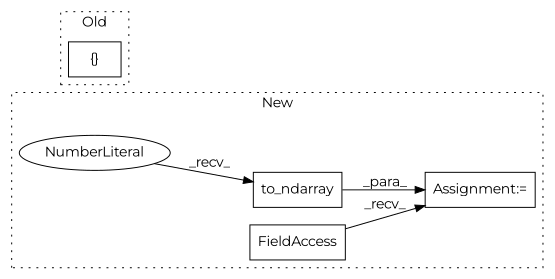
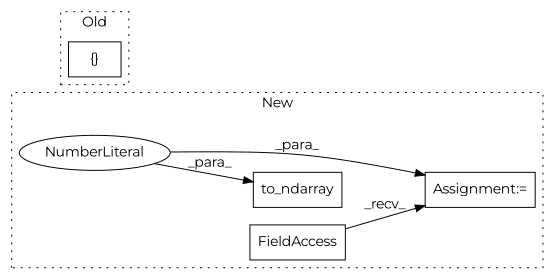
edge "NumberLiteral" -> "to_ndarray": label "_recv_" -> "_para_"
edge "to_ndarray" -> "Assignment:=": now "NumberLiteral" -> "Assignment:="
